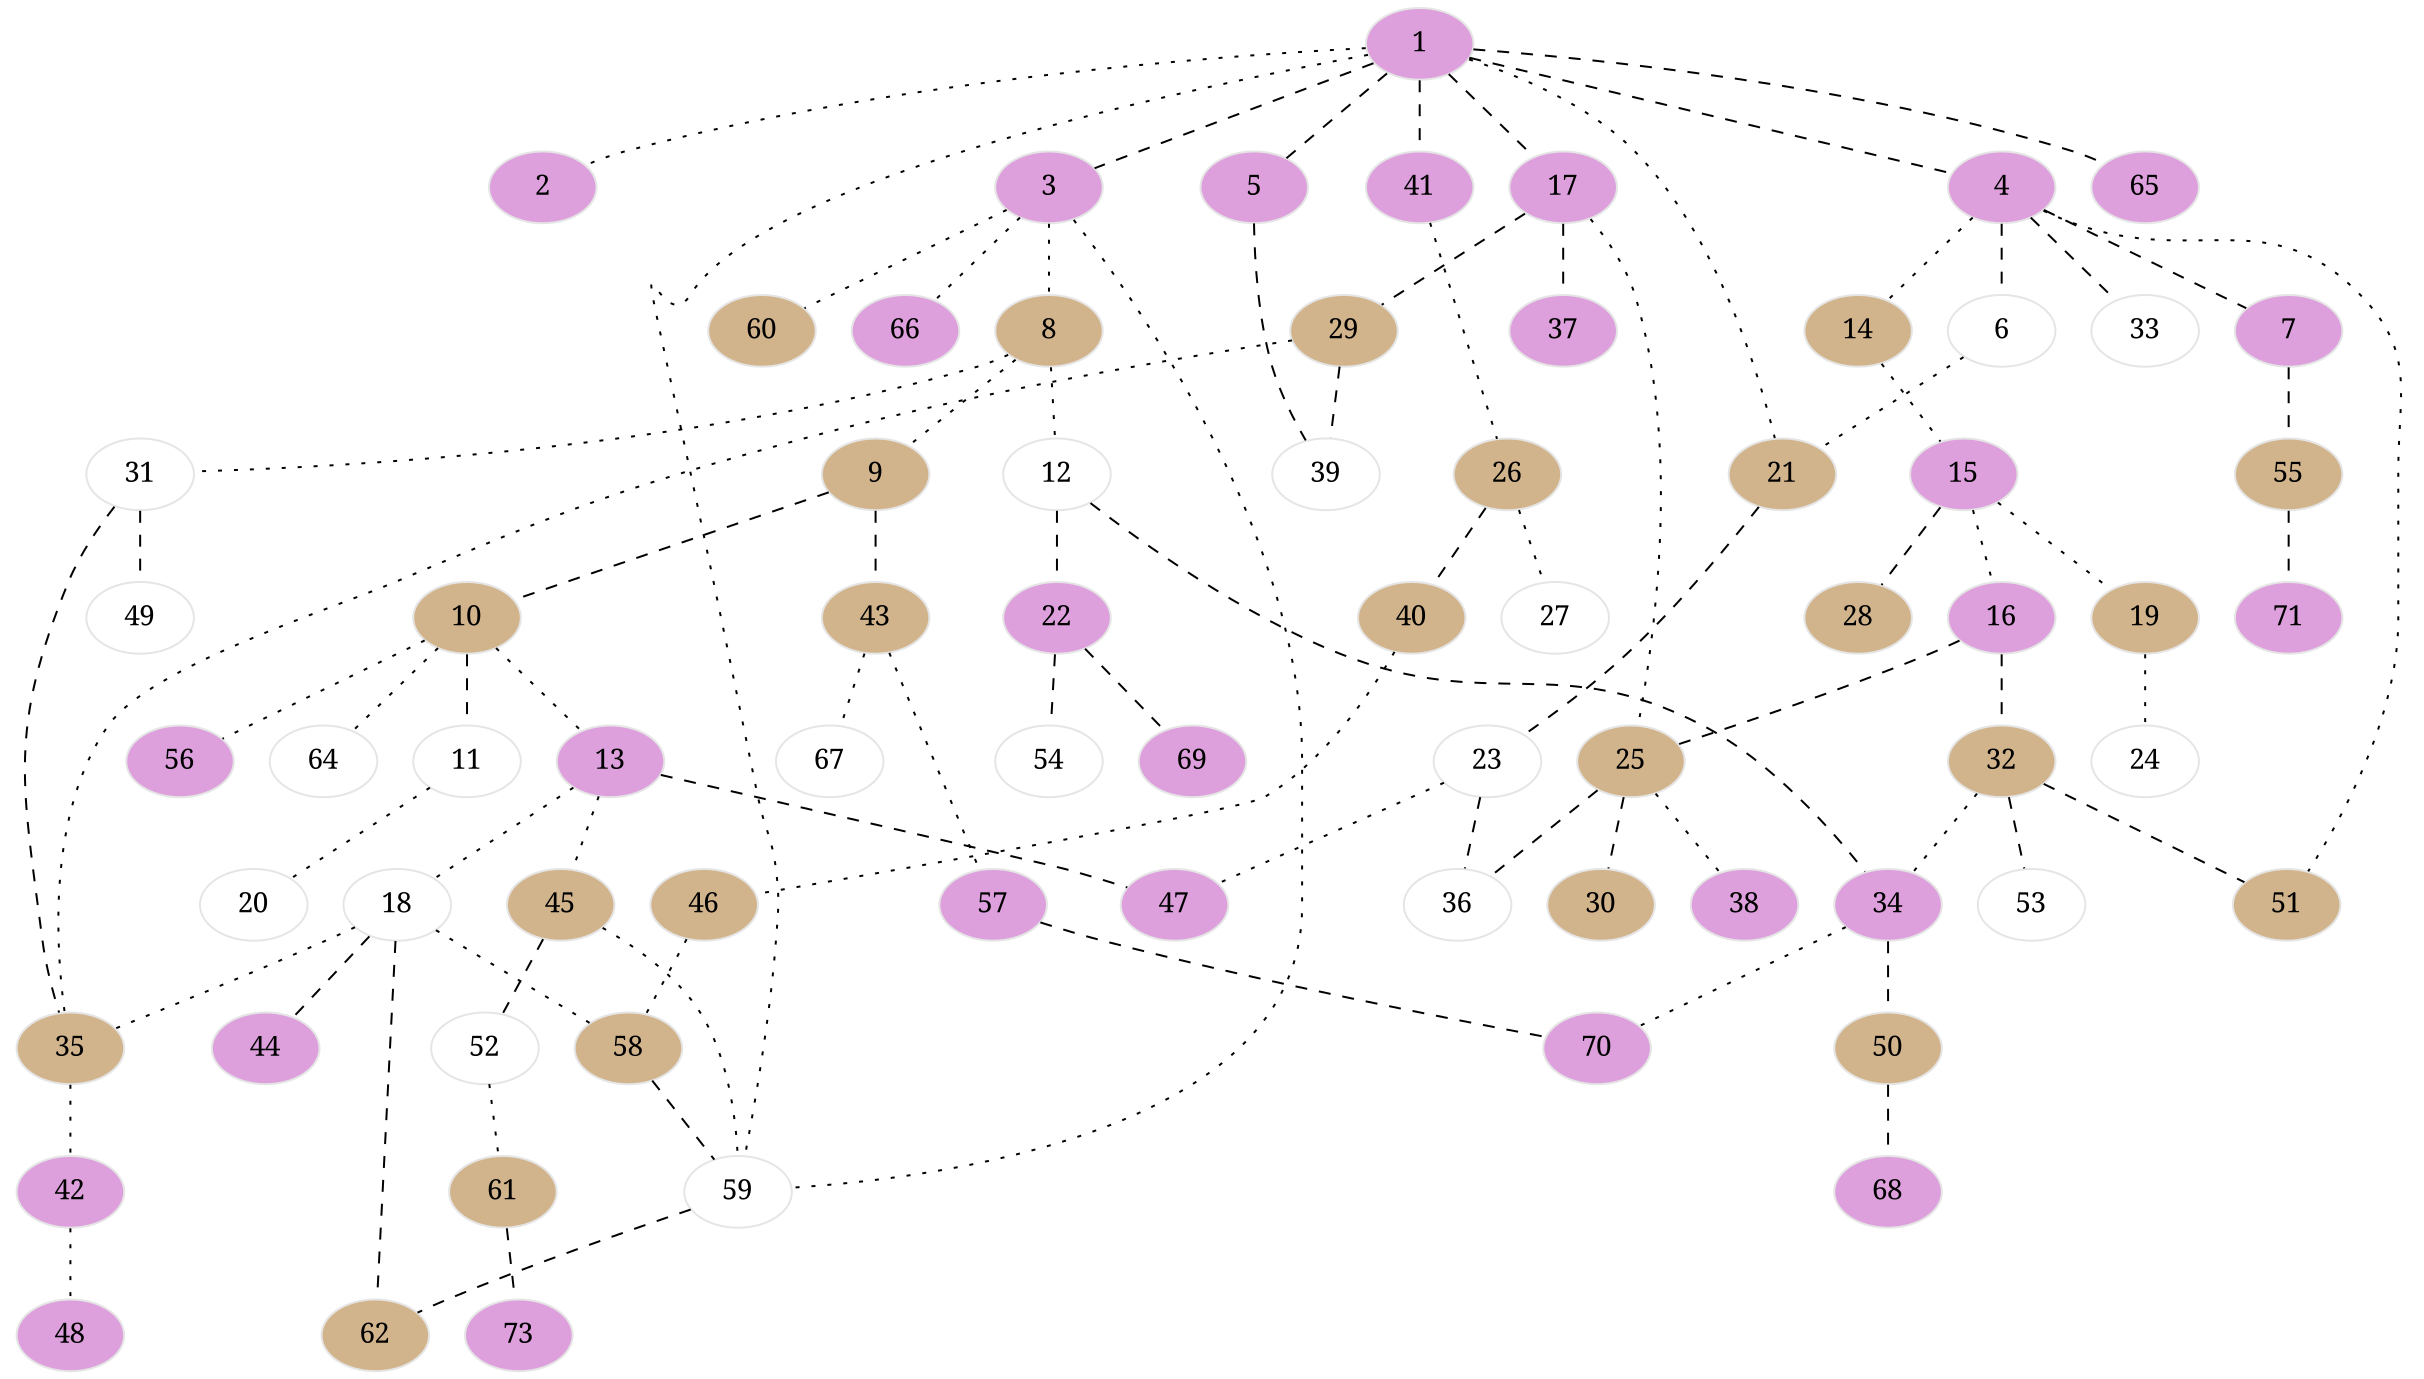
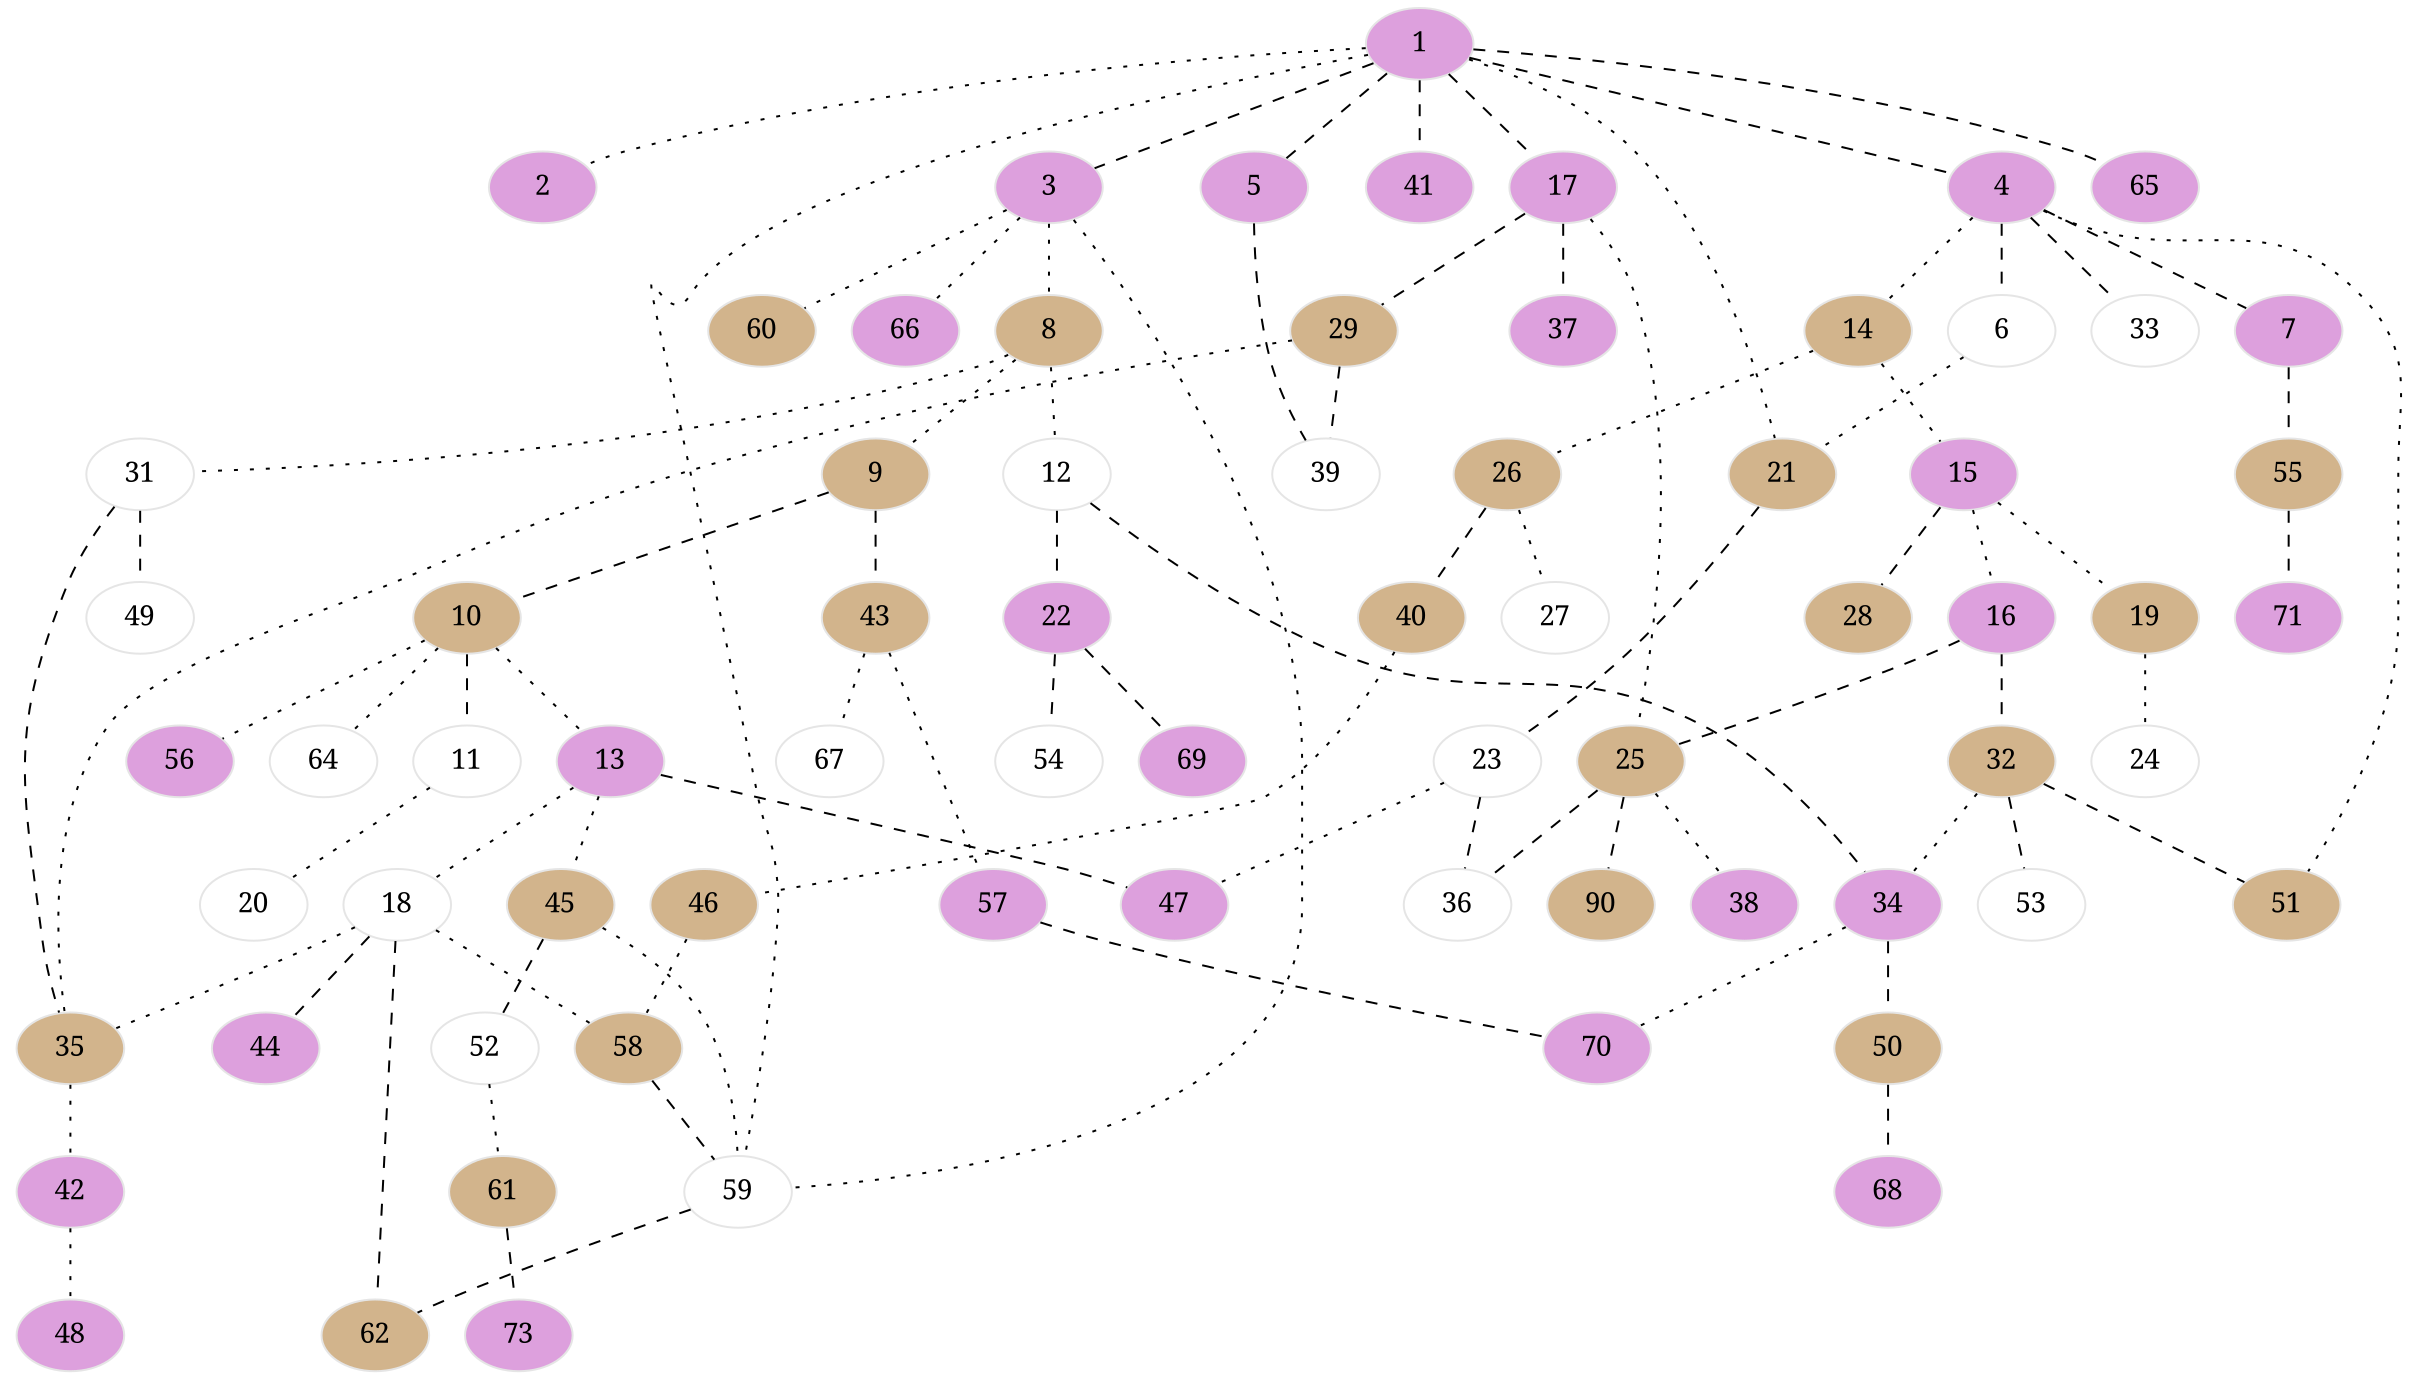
edge "41" -- "26": now "14" -- "26"
node "30": label "30" -> "90"
